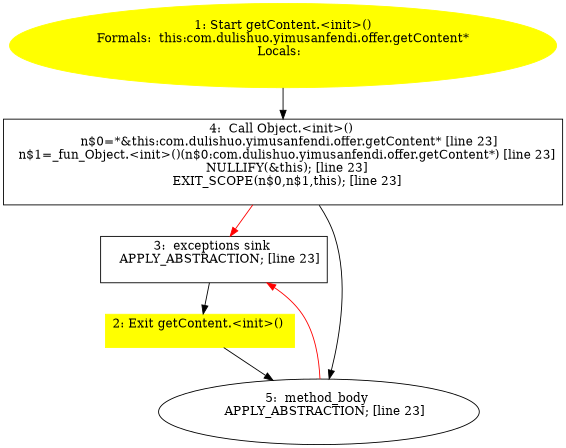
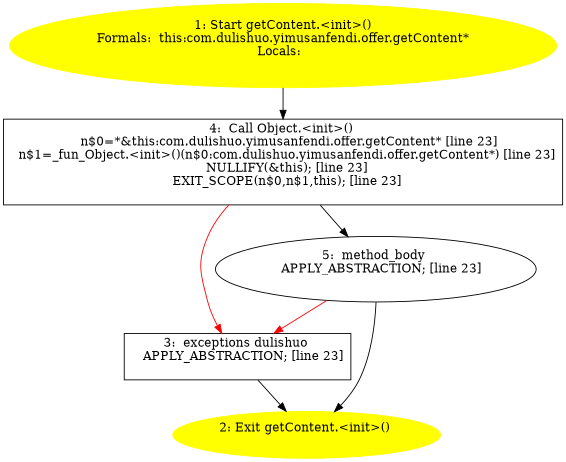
node "3:  exceptions sink APPLY_ABSTRACTION; [line 23]": label "3:  exceptions sink APPLY_ABSTRACTION; [line 23]" -> "3:  exceptions dulishuo APPLY_ABSTRACTION; [line 23]"
node "2: Exit getContent.<init>()": shape box -> ellipse
edge "2: Exit getContent.<init>()" -> "5:  method_body APPLY_ABSTRACTION; [line 23]": reversed
